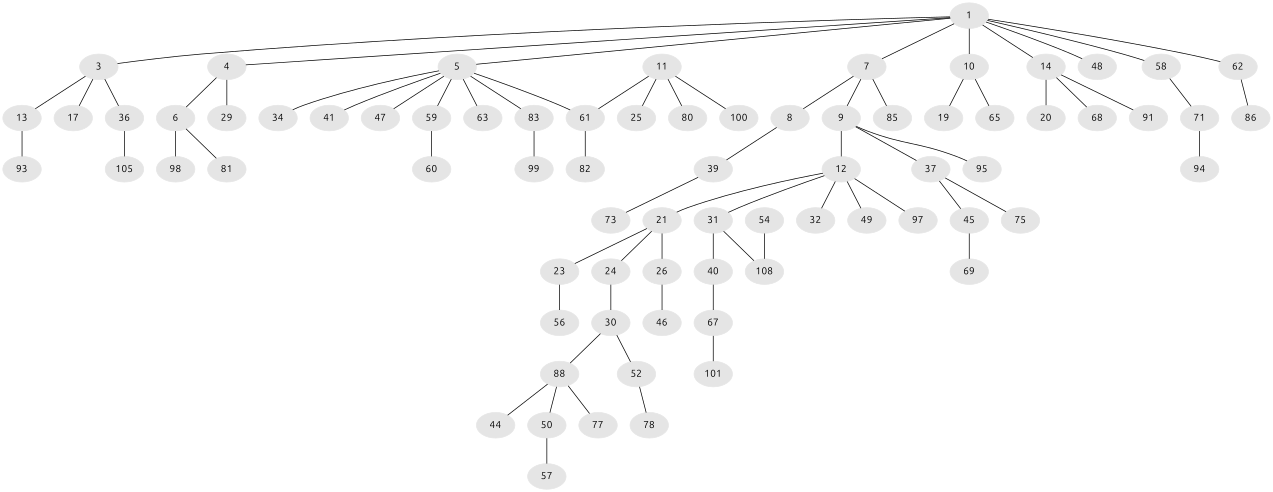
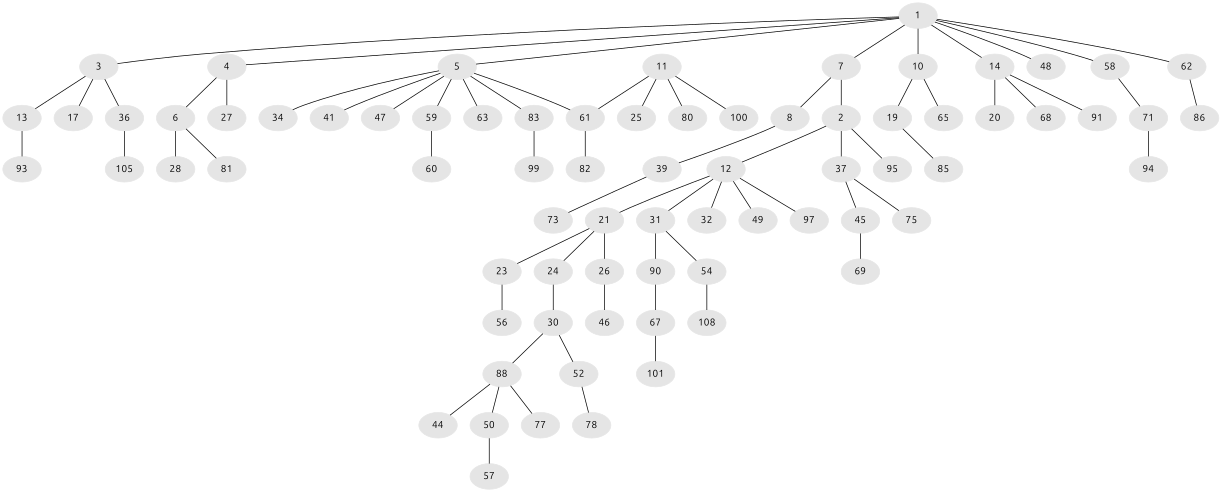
edge "7" -- "85": now "19" -- "85"
node "29": label "29" -> "27"
node "9": label "9" -> "2"
node "98": label "98" -> "28"
edge "31" -- "108": now "31" -- "54"
node "40": label "40" -> "90"
